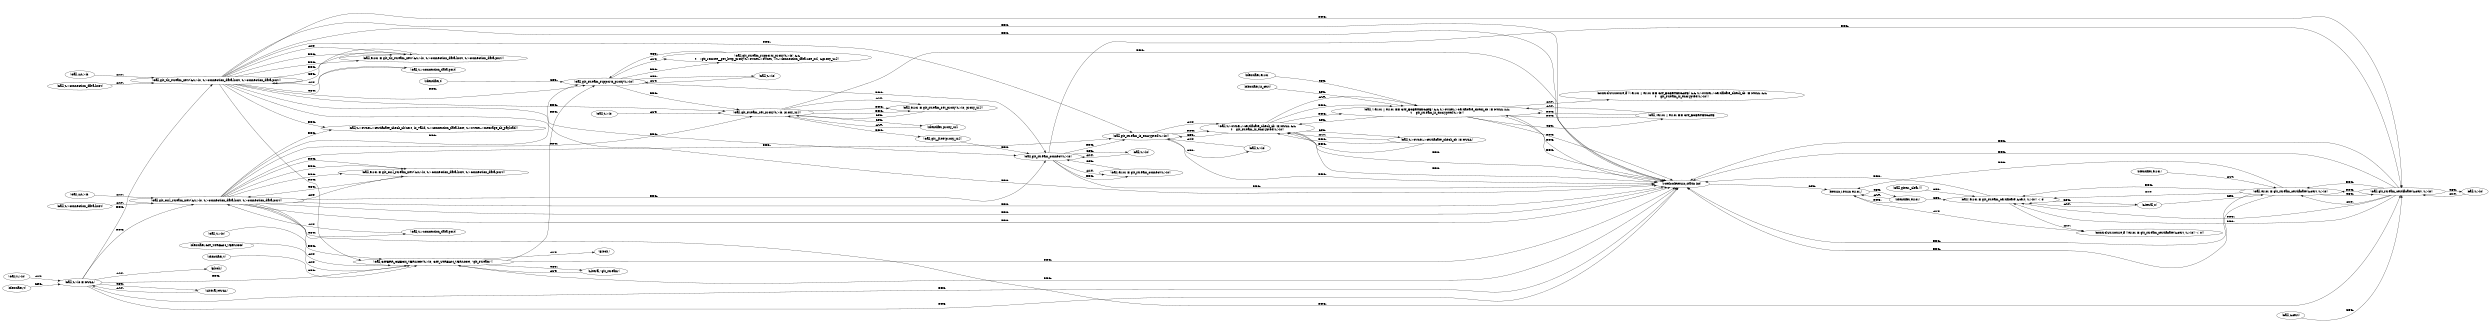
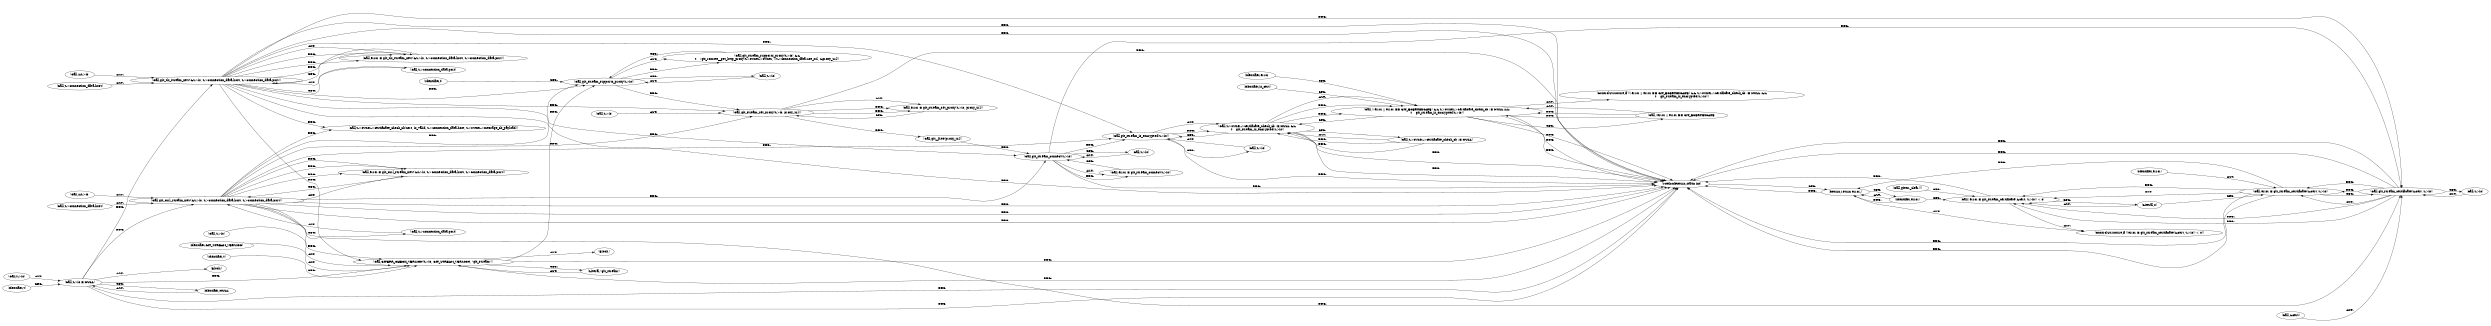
edge "(Call,git_stream_supports_proxy(t->io))" -> "(Call,git_stream_connect(t->io))": removed, label "DDG:"
node "(Identifier,proxy_url)": removed
edge "(Return,return error;)" -> "(MethodReturn,static int)": added, label "DDG:"
node "(Literal,NULL)": label "(Literal,NULL)" -> "(Identifier,NULL)"
edge "(Call,&cert)" -> "(Call,git_stream_certificate(&cert, t->io))": label "CFG: " -> "AST: "
